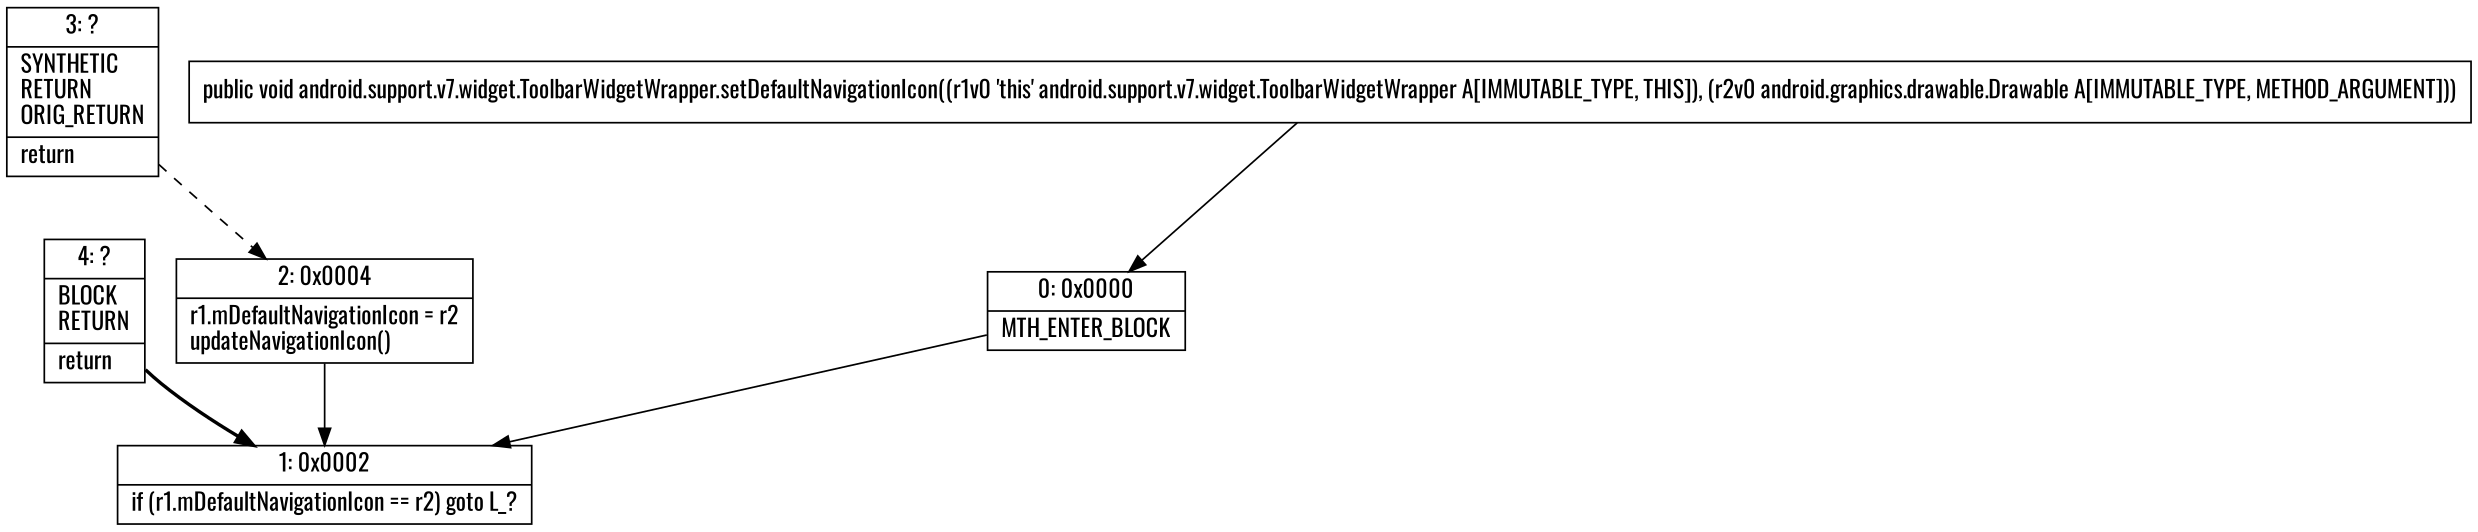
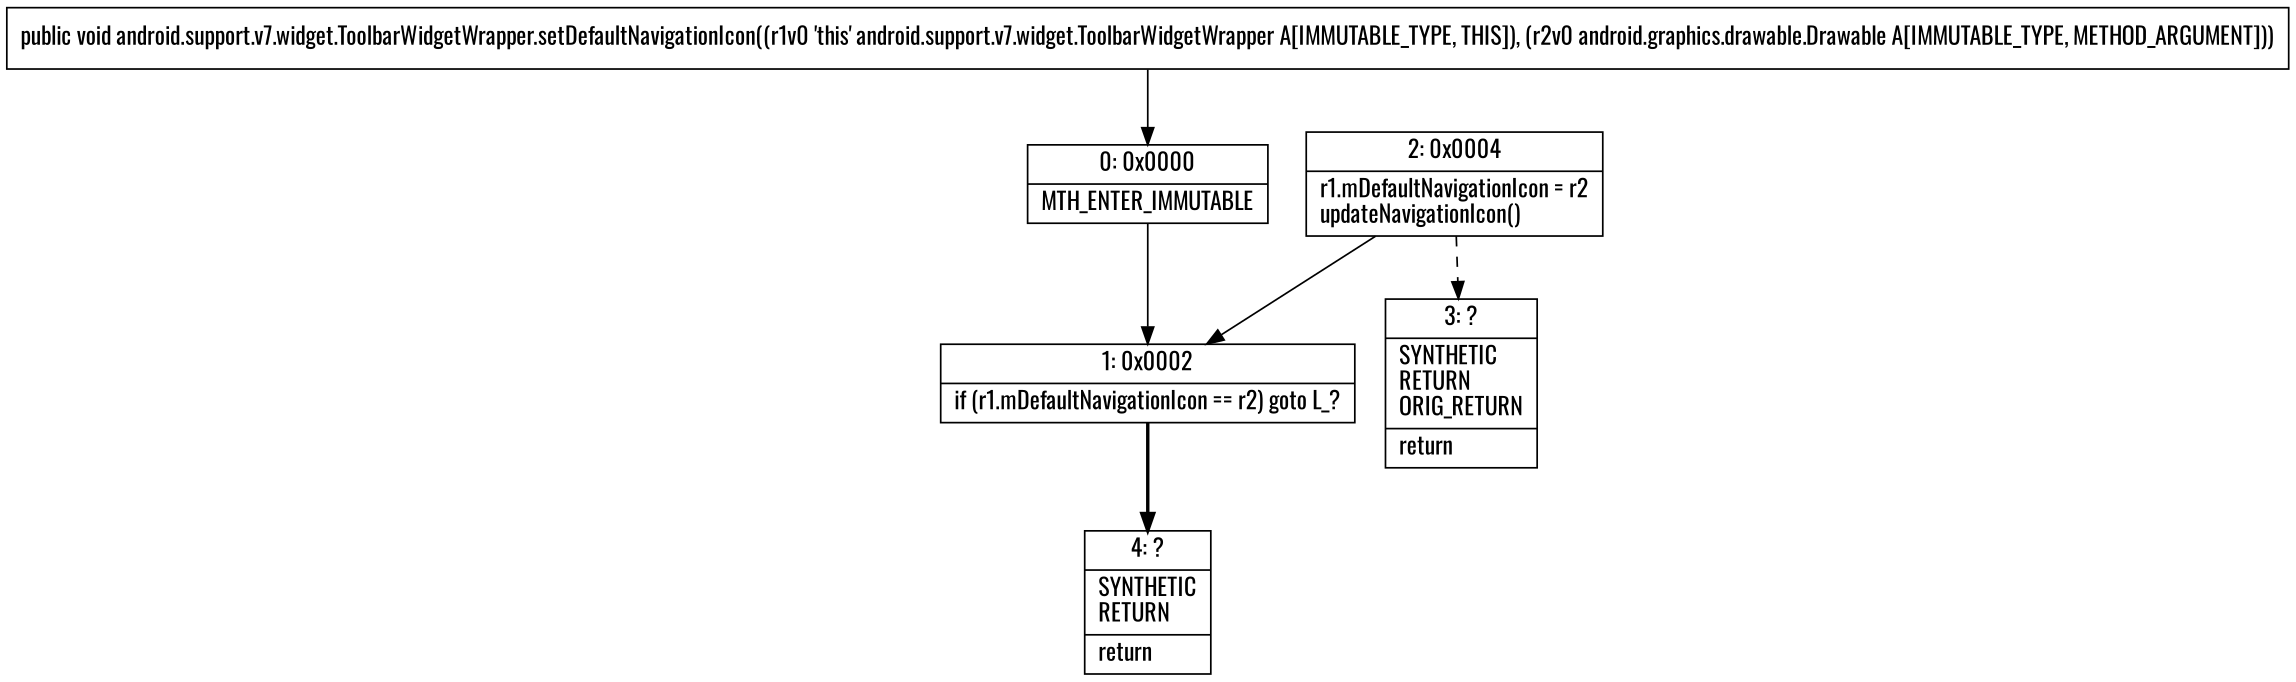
edge "3: ?" -> "2: 0x0004": reversed
node "4: ?": text "BLOCK" -> "SYNTHETIC"
node "0: 0x0000": text "MTH_ENTER_BLOCK" -> "MTH_ENTER_IMMUTABLE"
edge "4: ?" -> "1: 0x0002": reversed
